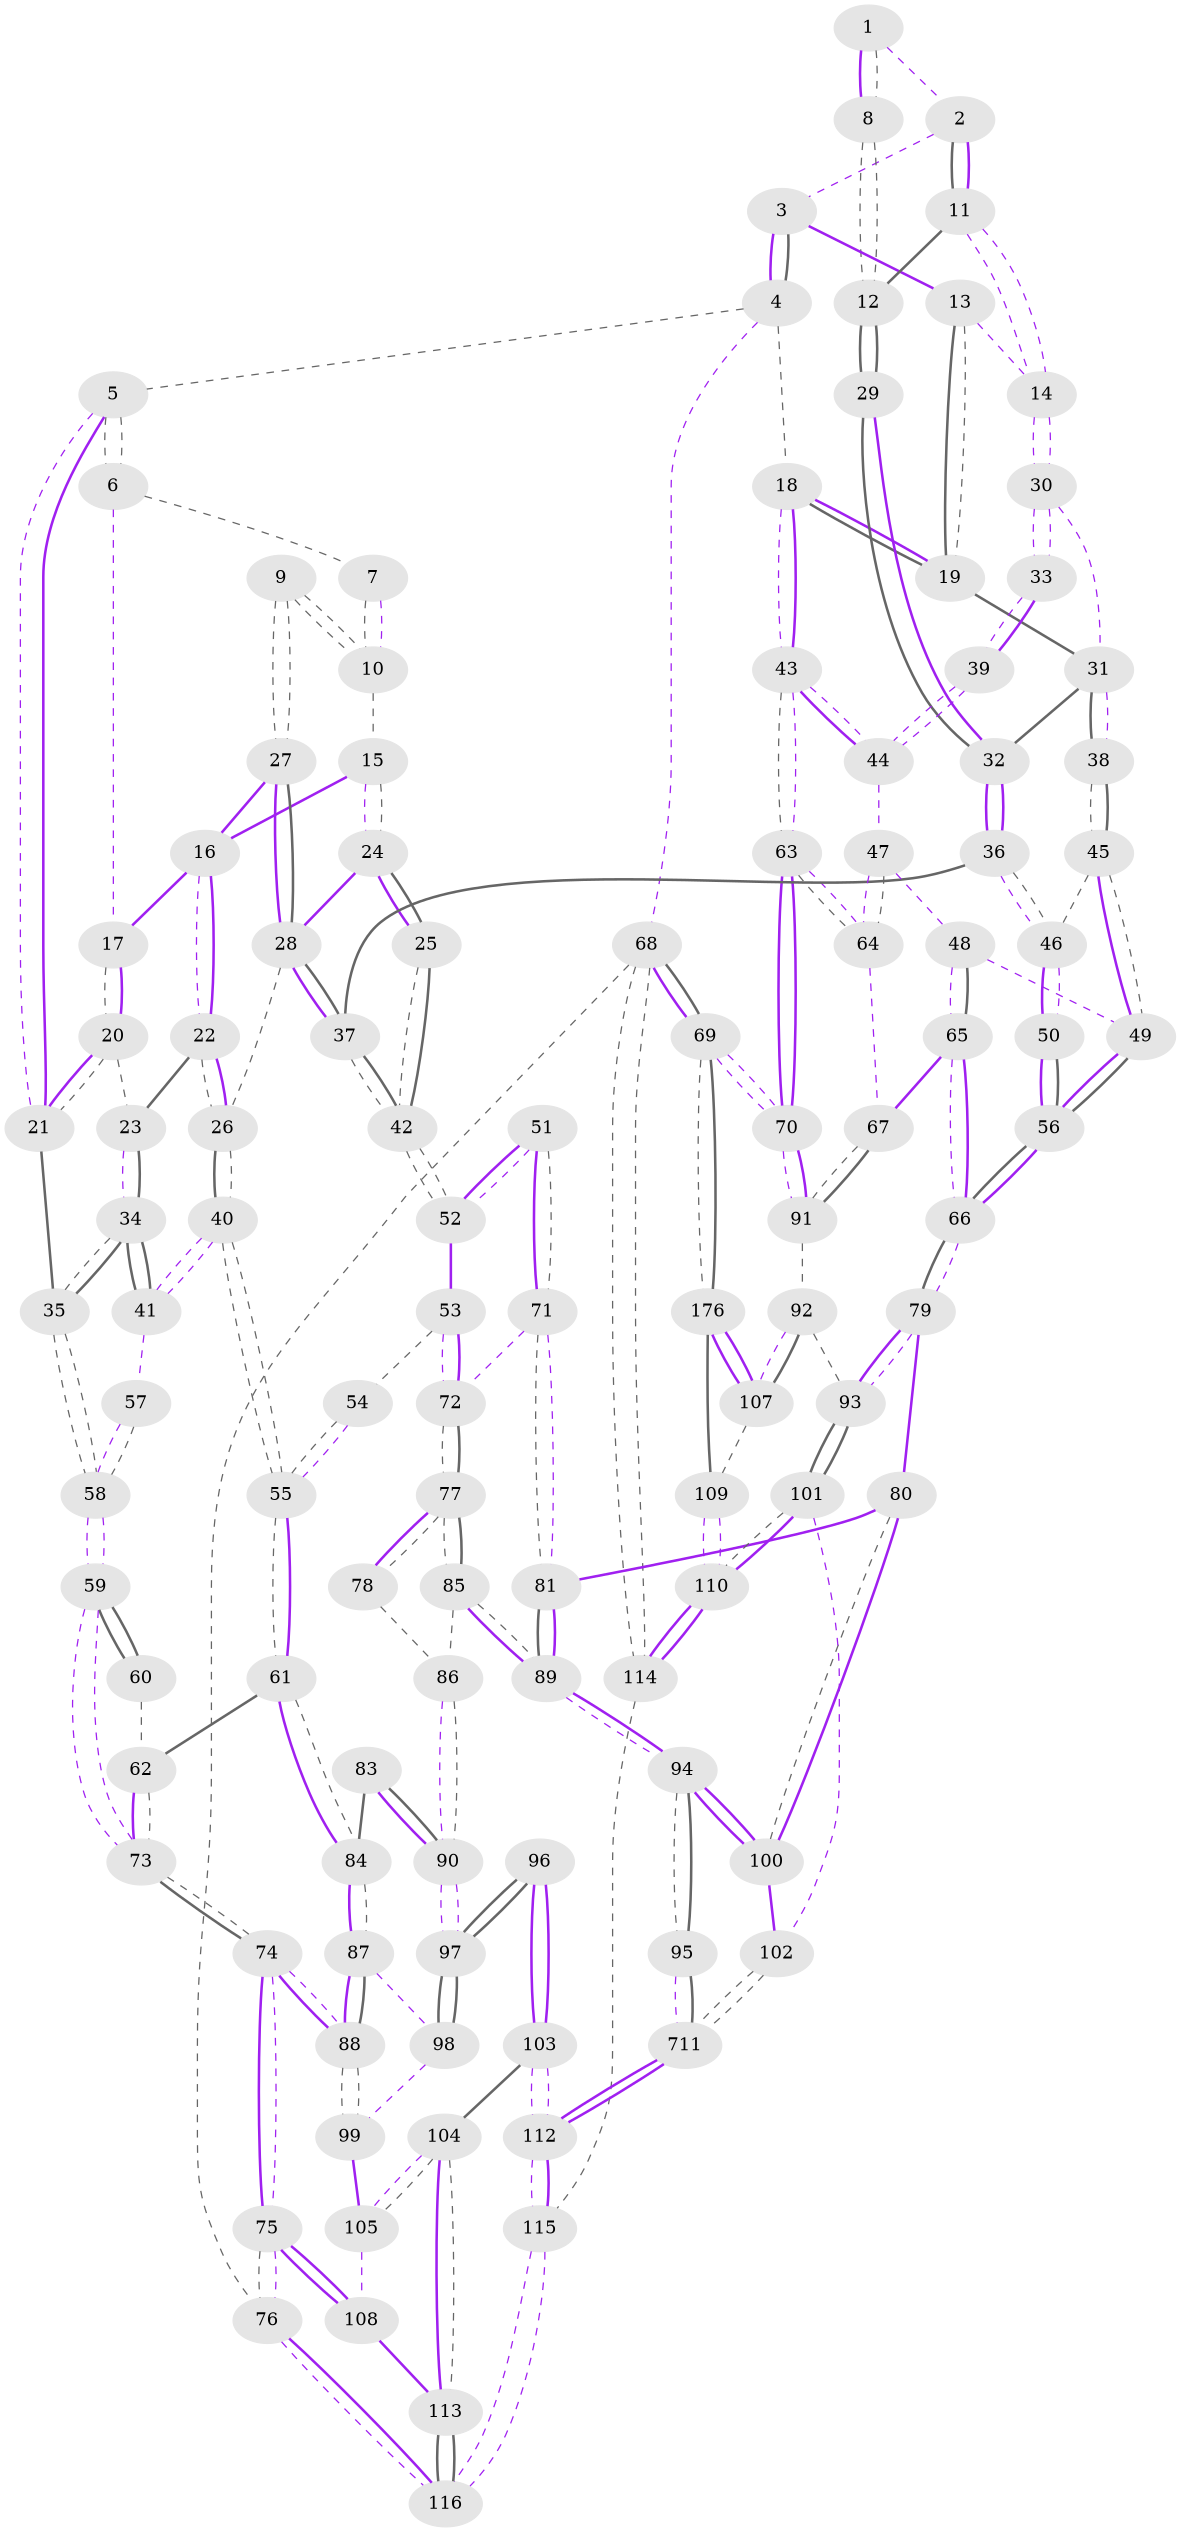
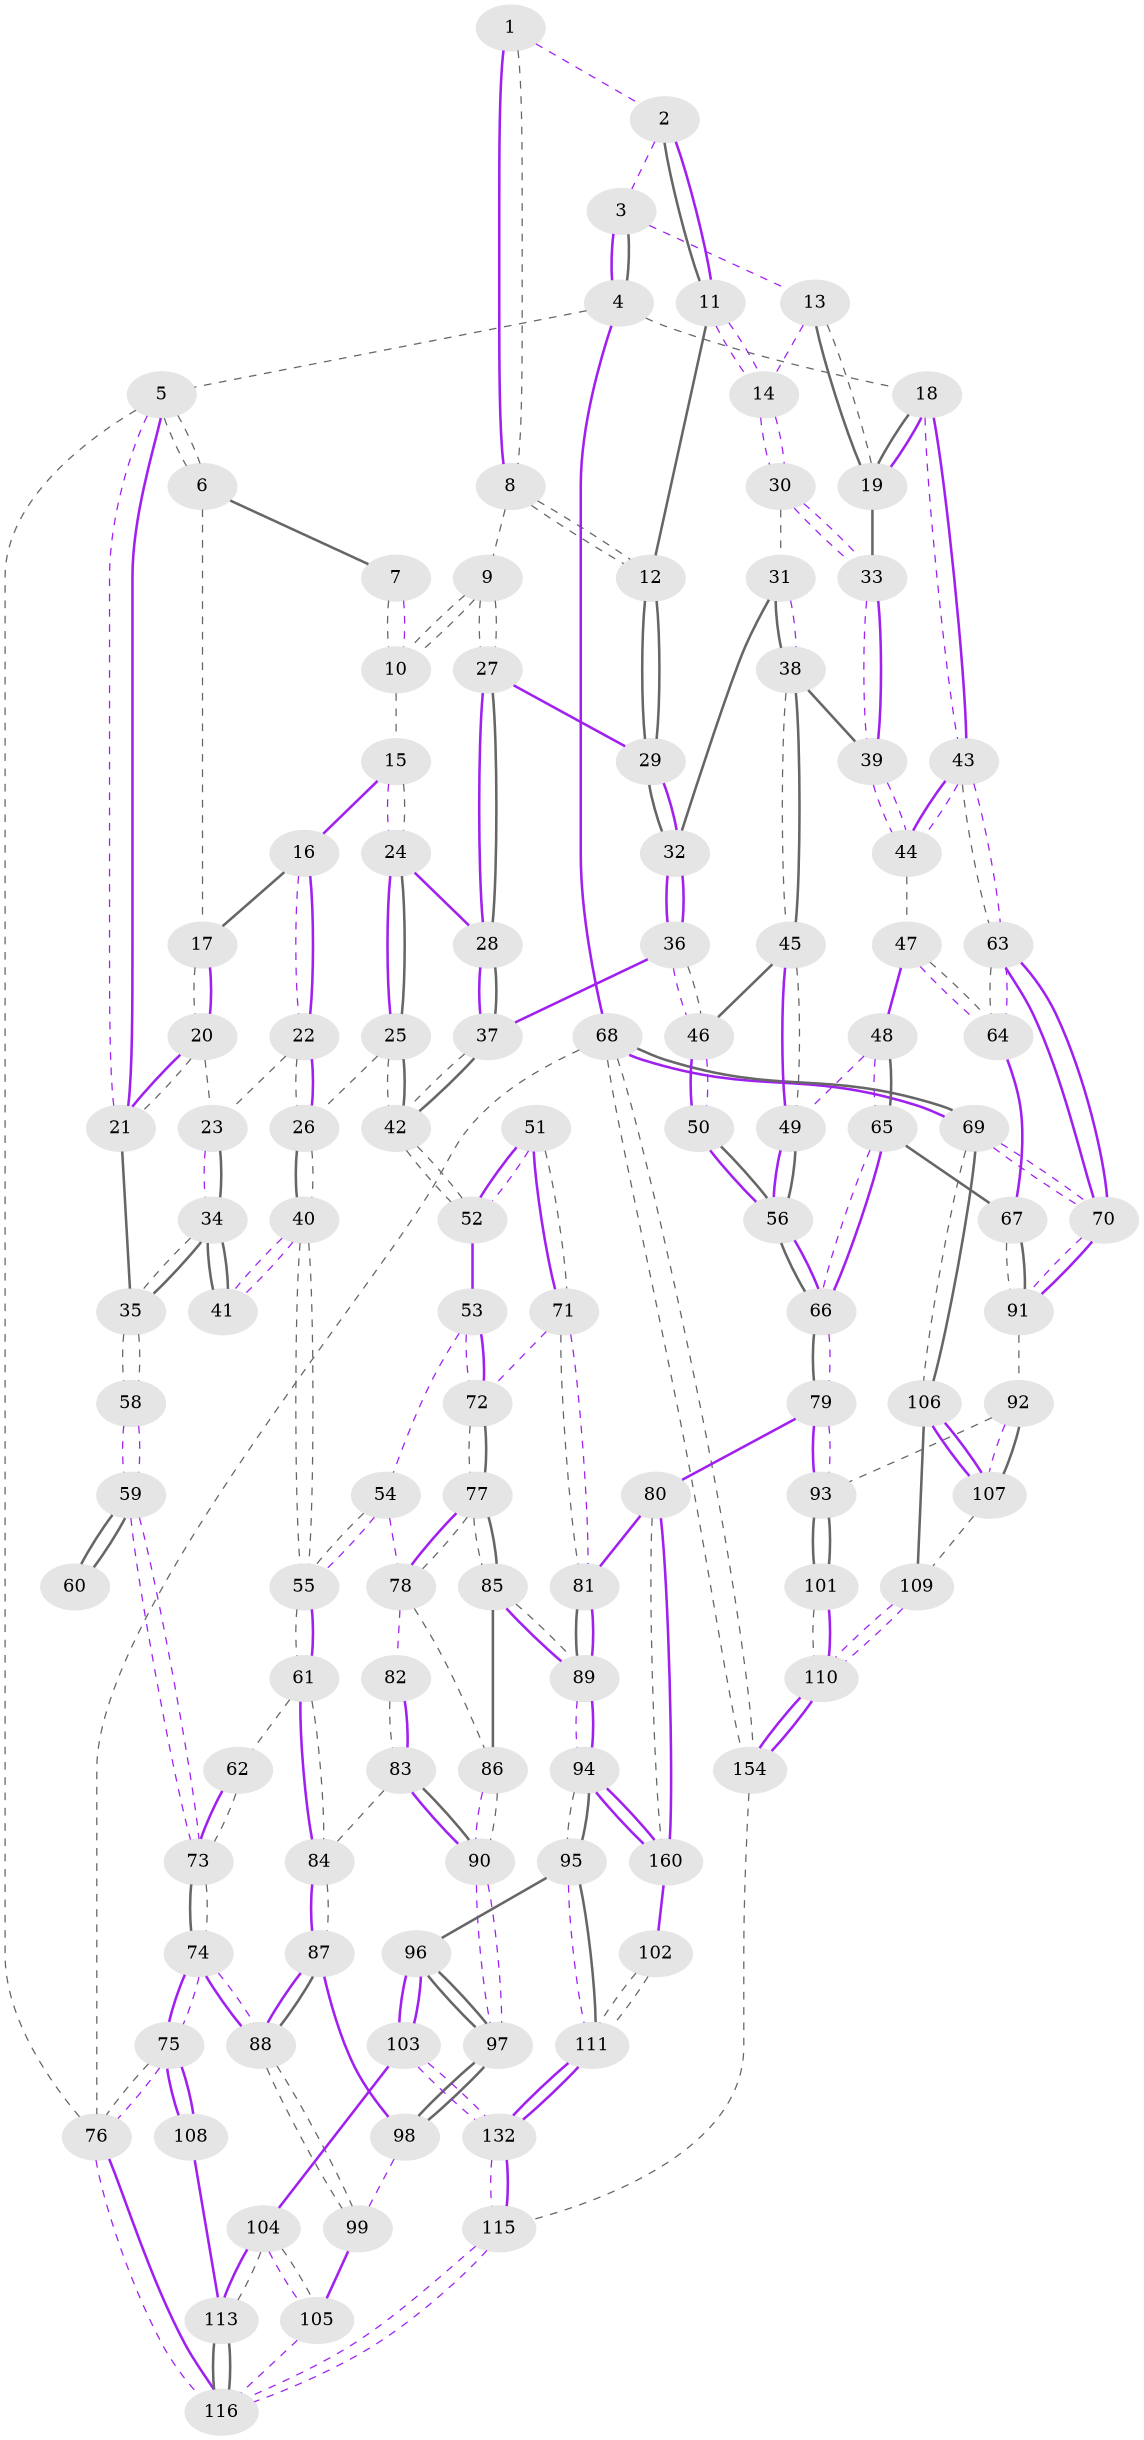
edge "3" -- "13": style bold -> dashed
edge "6" -- "7": style dashed -> bold
edge "8" -- "9": added
edge "30" -- "31": color purple -> gray40
edge "4" -- "68": style dashed -> bold
edge "19" -- "31": now "19" -- "33"
edge "6" -- "17": color purple -> gray40
edge "38" -- "39": added
edge "27" -- "16": now "27" -- "29"
edge "44" -- "47": color purple -> gray40
edge "36" -- "37": color gray40 -> purple
edge "16" -- "17": color purple -> gray40
edge "47" -- "48": style dashed -> bold
edge "45" -- "46": style dashed -> bold
edge "64" -- "67": style dashed -> bold
edge "28" -- "26": now "25" -- "26"
edge "22" -- "23": style bold -> dashed
edge "65" -- "67": color purple -> gray40
edge "5" -- "76": added
node "176": label "176" -> "106"
edge "53" -- "54": color gray40 -> purple
node "57": removed
edge "54" -- "78": added
edge "85" -- "86": style dashed -> bold
node "82": added
node "114": label "114" -> "154"
edge "61" -- "62": style bold -> dashed
edge "60" -- "62": removed
edge "101" -- "102": removed
edge "83" -- "84": style bold -> dashed
node "100": label "100" -> "160"
edge "95" -- "96": added
edge "87" -- "98": style dashed -> bold
node "711": label "711" -> "111"
edge "103" -- "104": color gray40 -> purple
node "112": label "112" -> "132"
edge "105" -- "108": now "105" -- "116"
